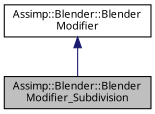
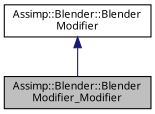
node "Assimp::Blender::Blender Modifier_Subdivision": label "Assimp::Blender::Blender Modifier_Subdivision" -> "Assimp::Blender::Blender Modifier_Modifier"
